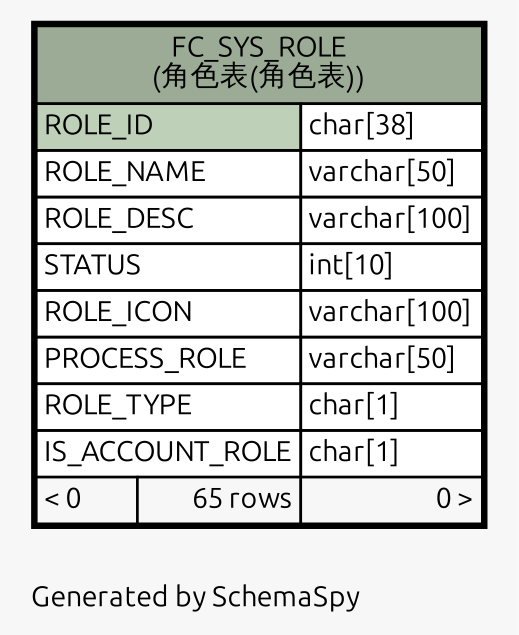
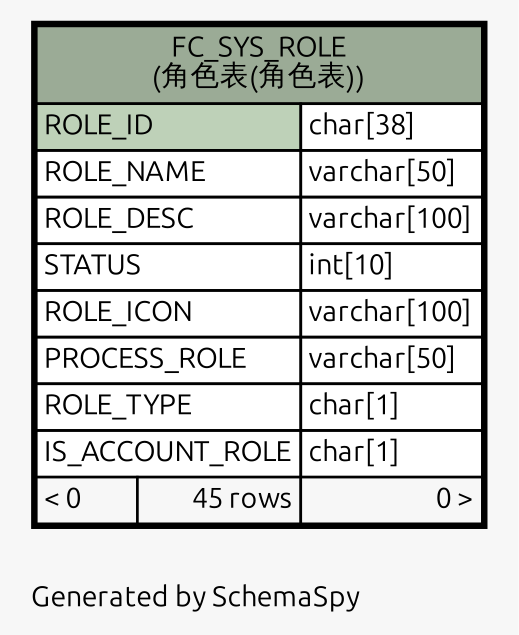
node "FC_SYS_ROLE": text "65 rows" -> "45 rows"
